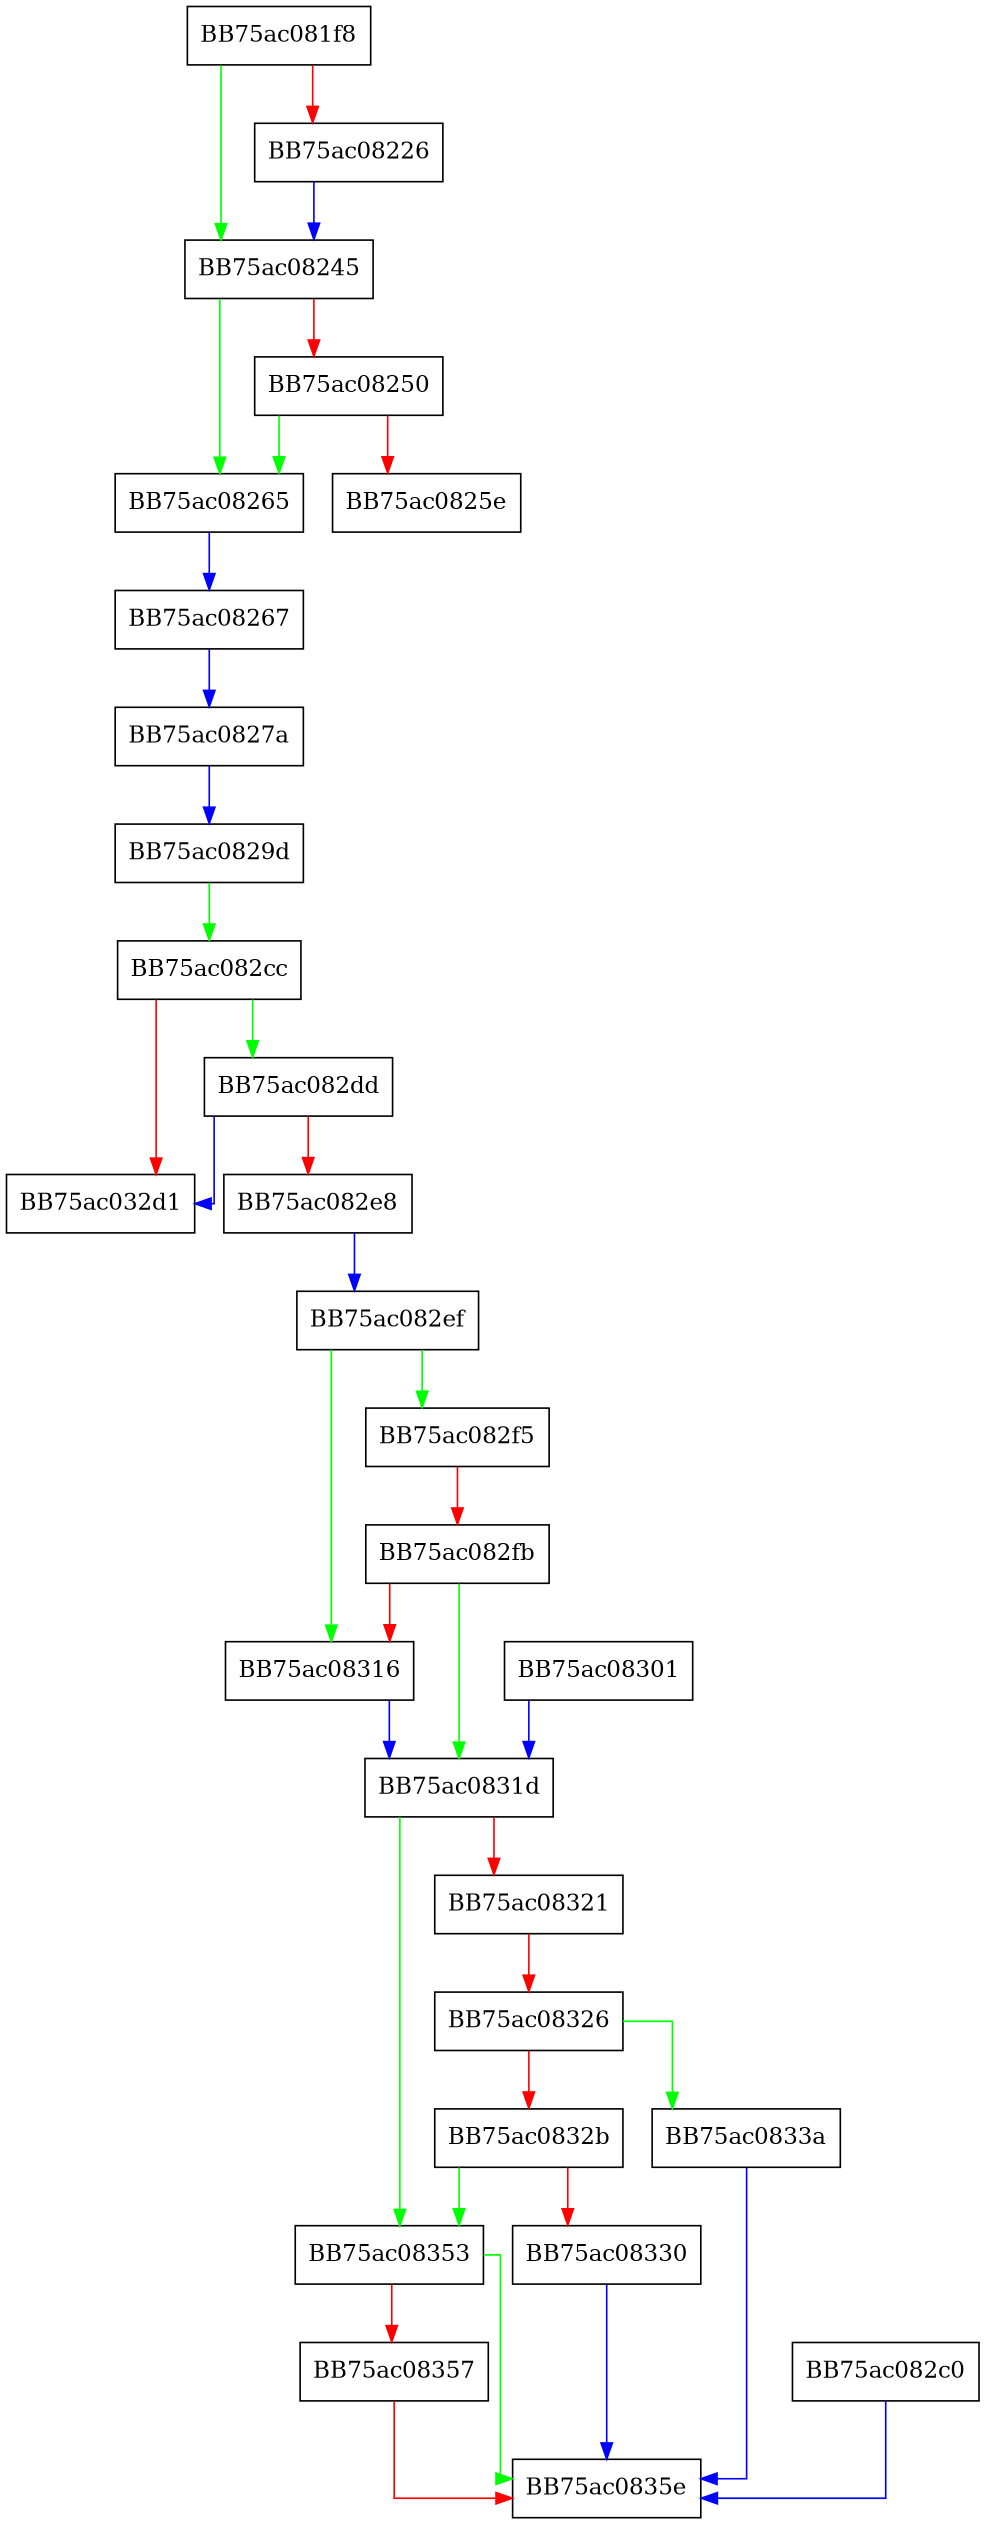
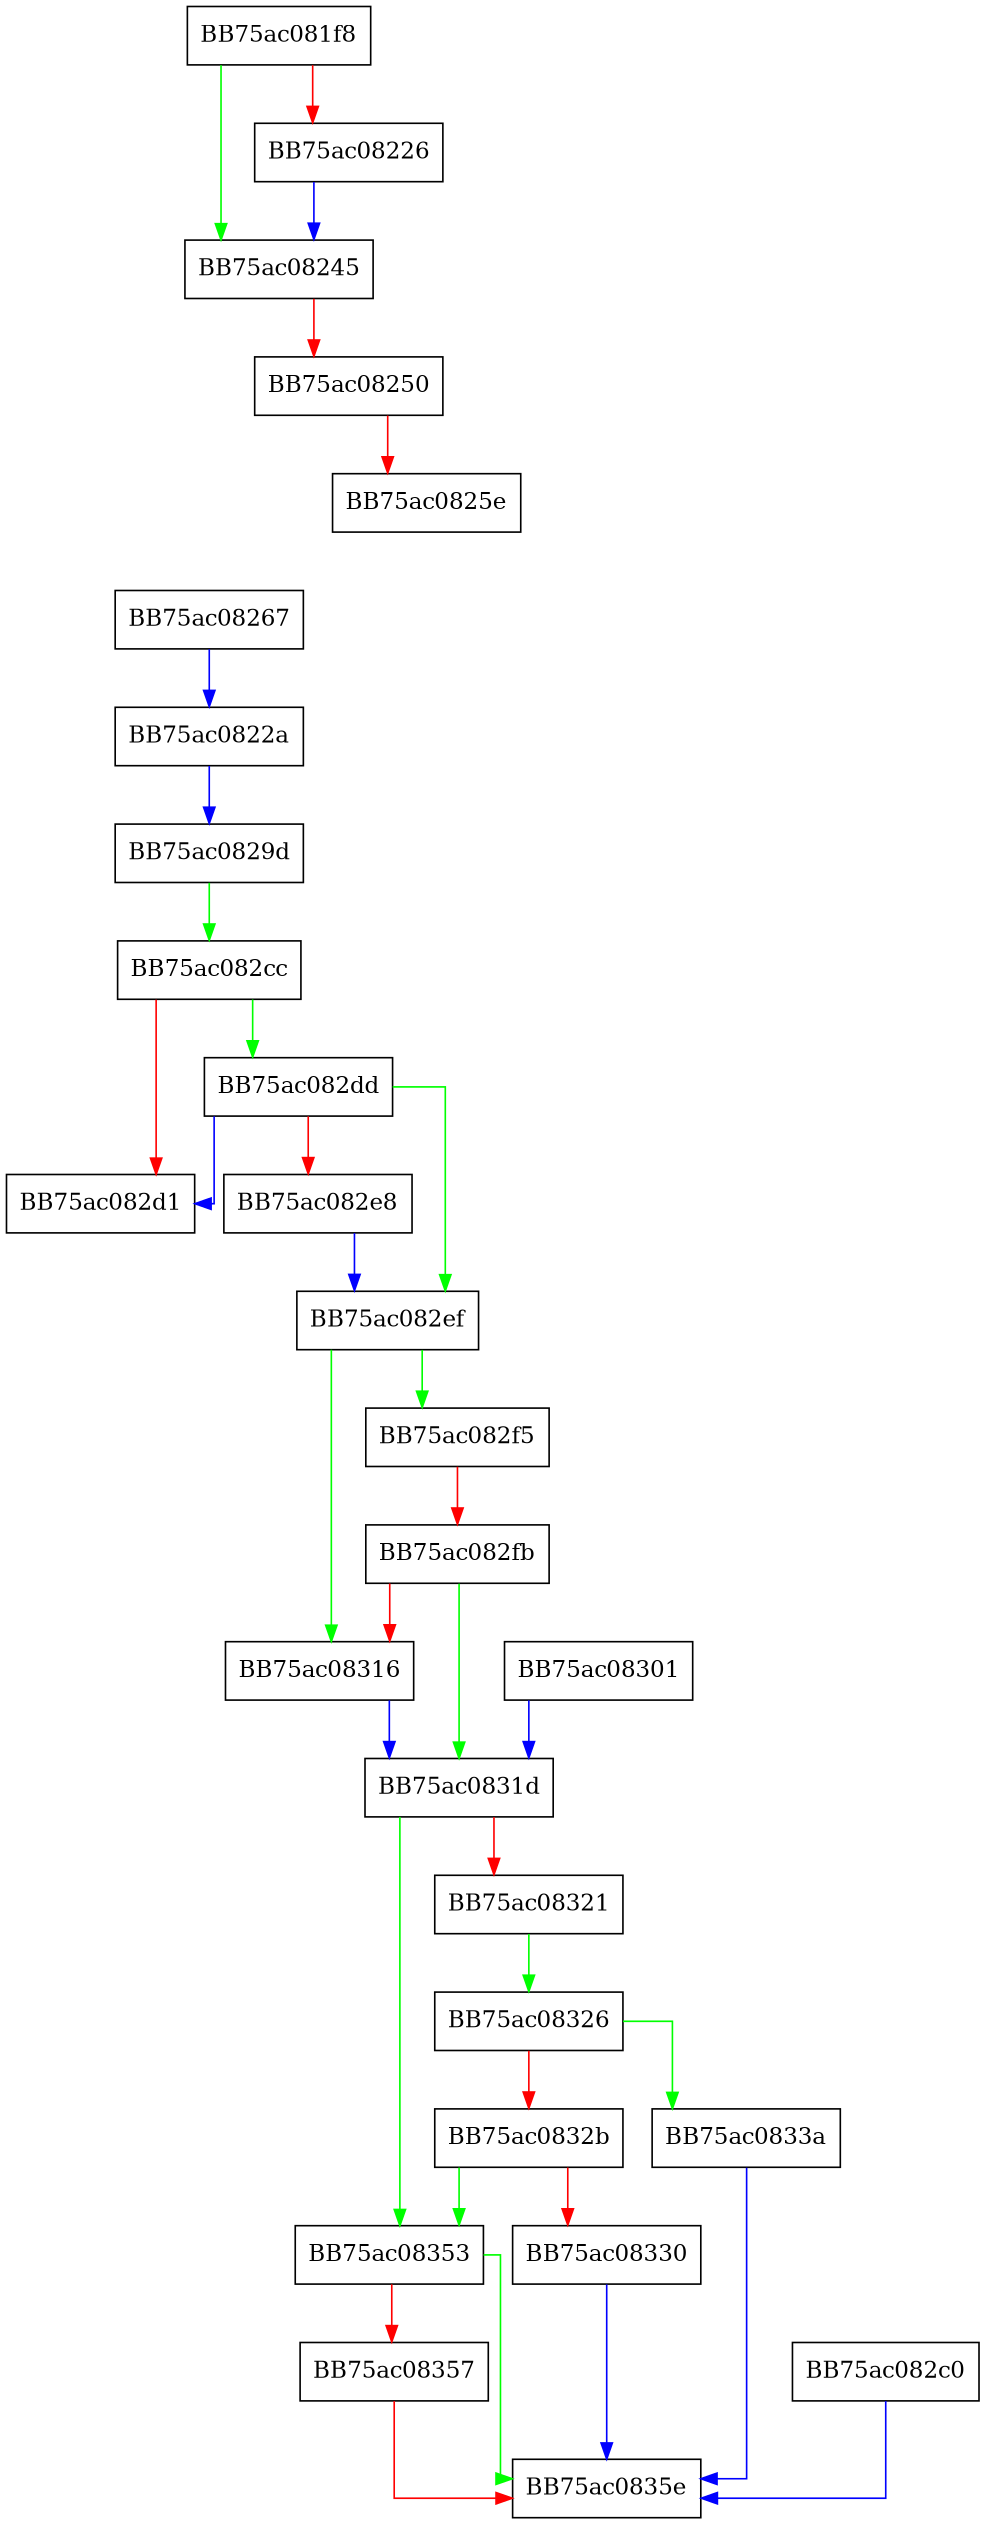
node "BB75ac08265": removed
node "BB75ac0827a": label "BB75ac0827a" -> "BB75ac0822a"
edge "BB75ac082dd" -> "BB75ac082ef": added
node "BB75ac032d1": label "BB75ac032d1" -> "BB75ac082d1"
edge "BB75ac08321" -> "BB75ac08326": color red -> green
